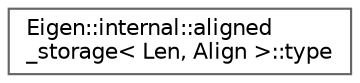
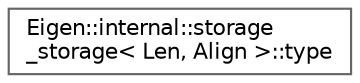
node "Eigen::internal::aligned _storage< Len, Align >::type": label "Eigen::internal::aligned _storage< Len, Align >::type" -> "Eigen::internal::storage _storage< Len, Align >::type"
